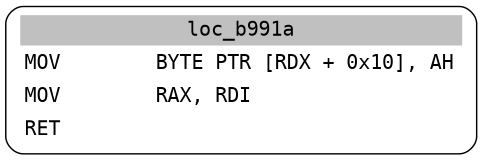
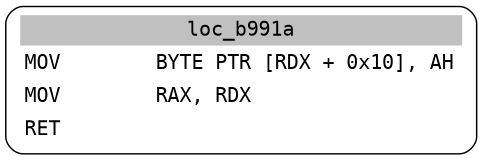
node "loc_b991a": text "MOV        RAX, RDI" -> "MOV        RAX, RDX"
